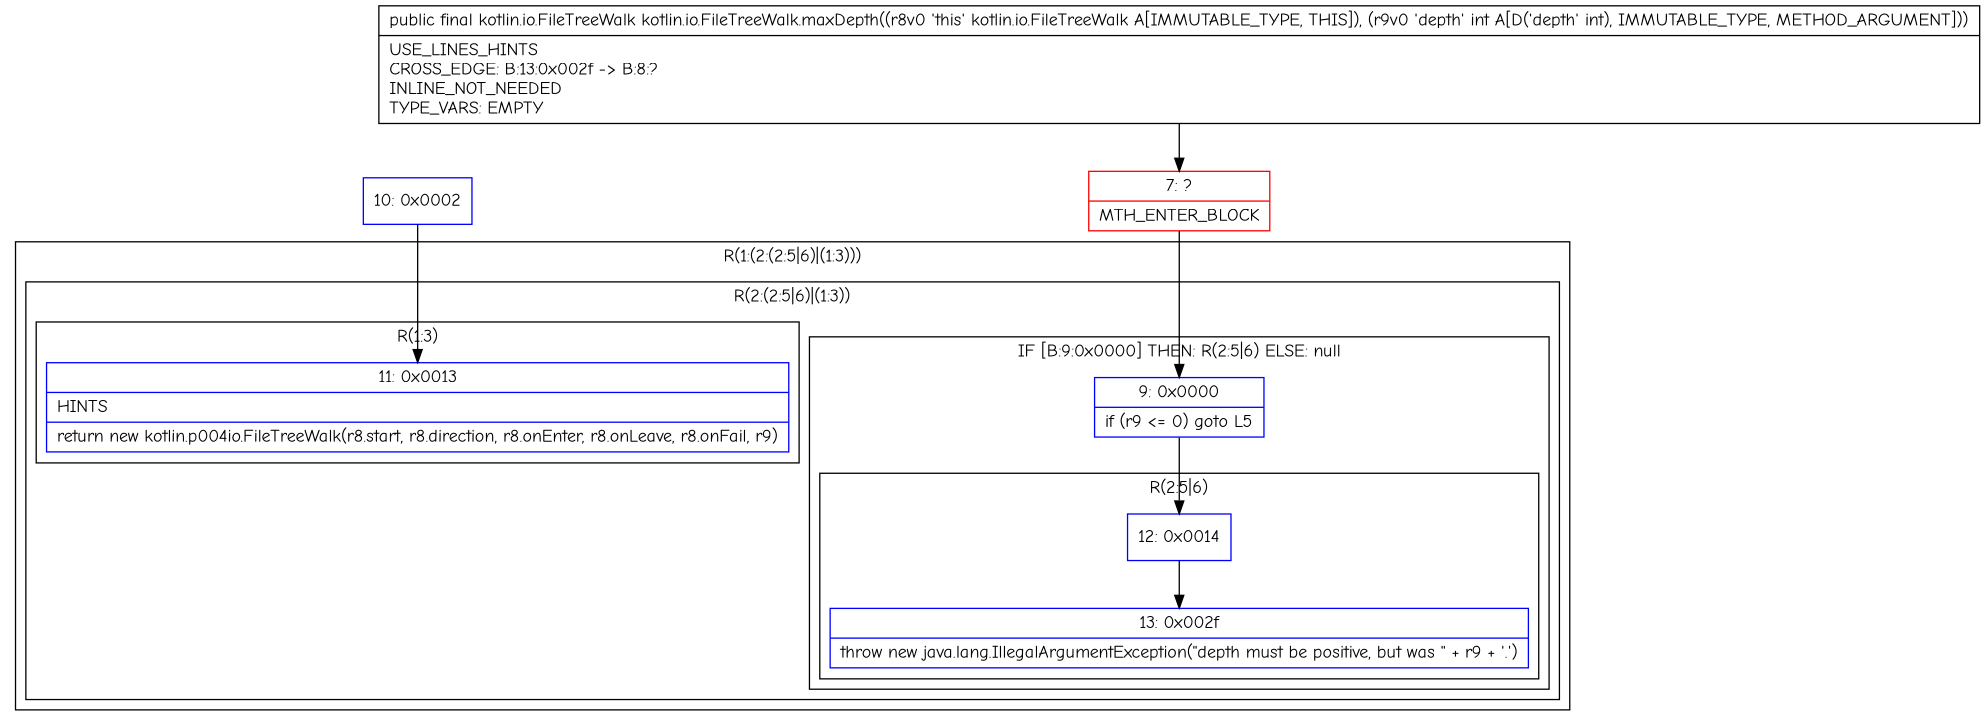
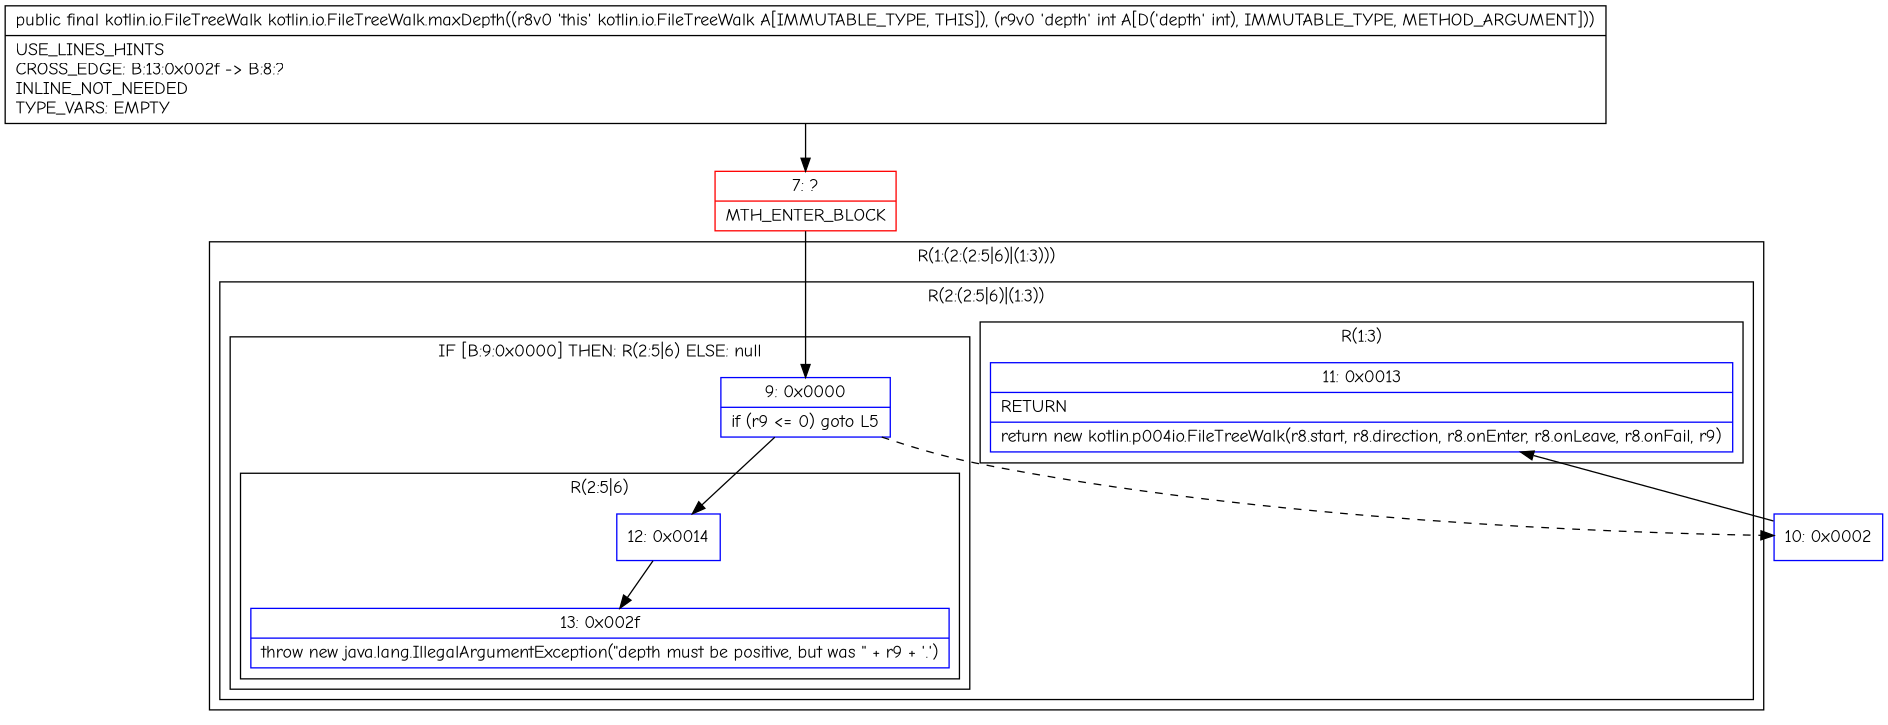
node "11: 0x0013": text "HINTS" -> "RETURN"
edge "9: 0x0000" -> "10: 0x0002": added
